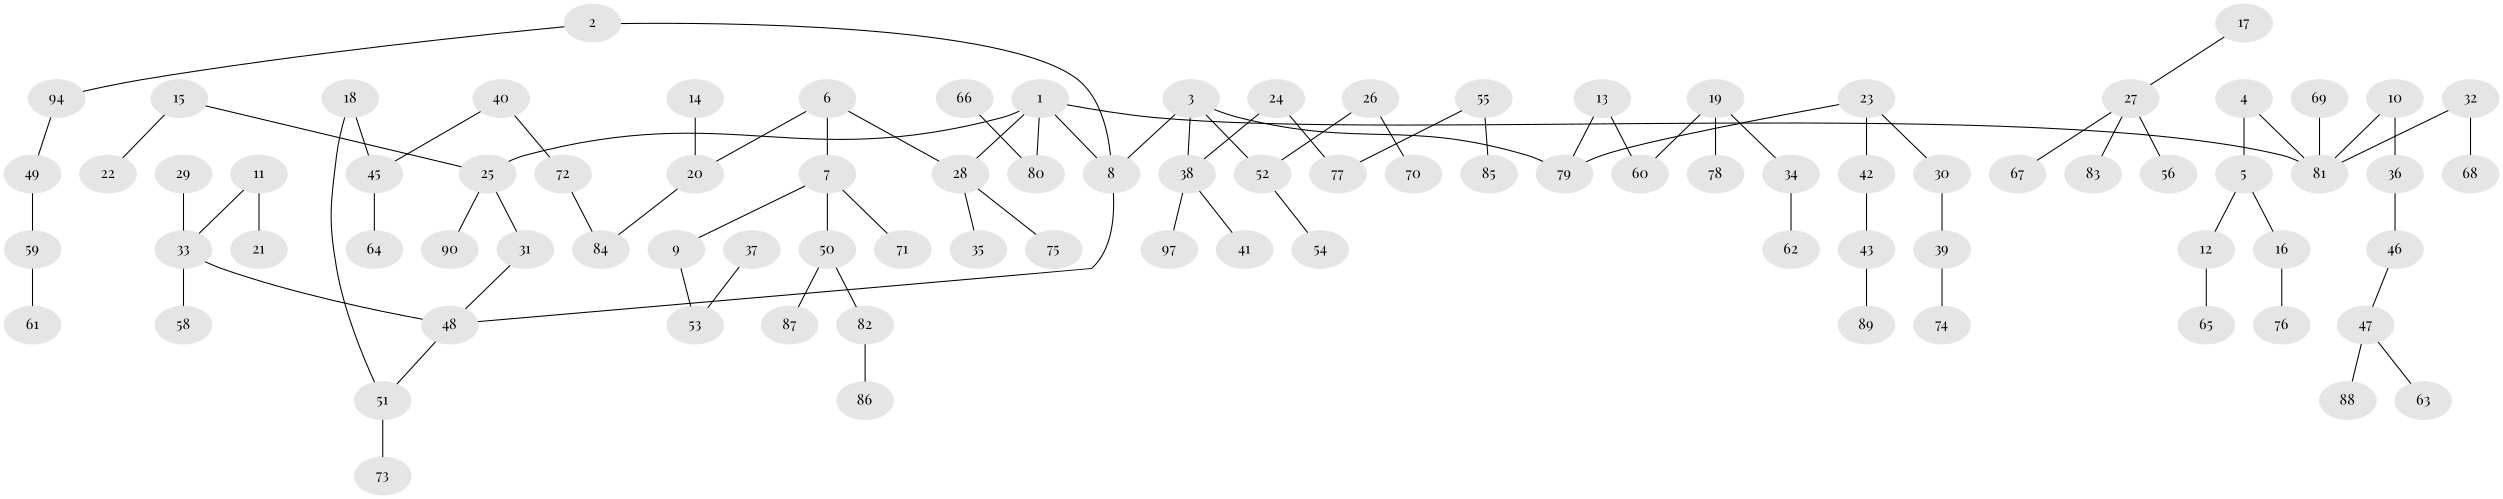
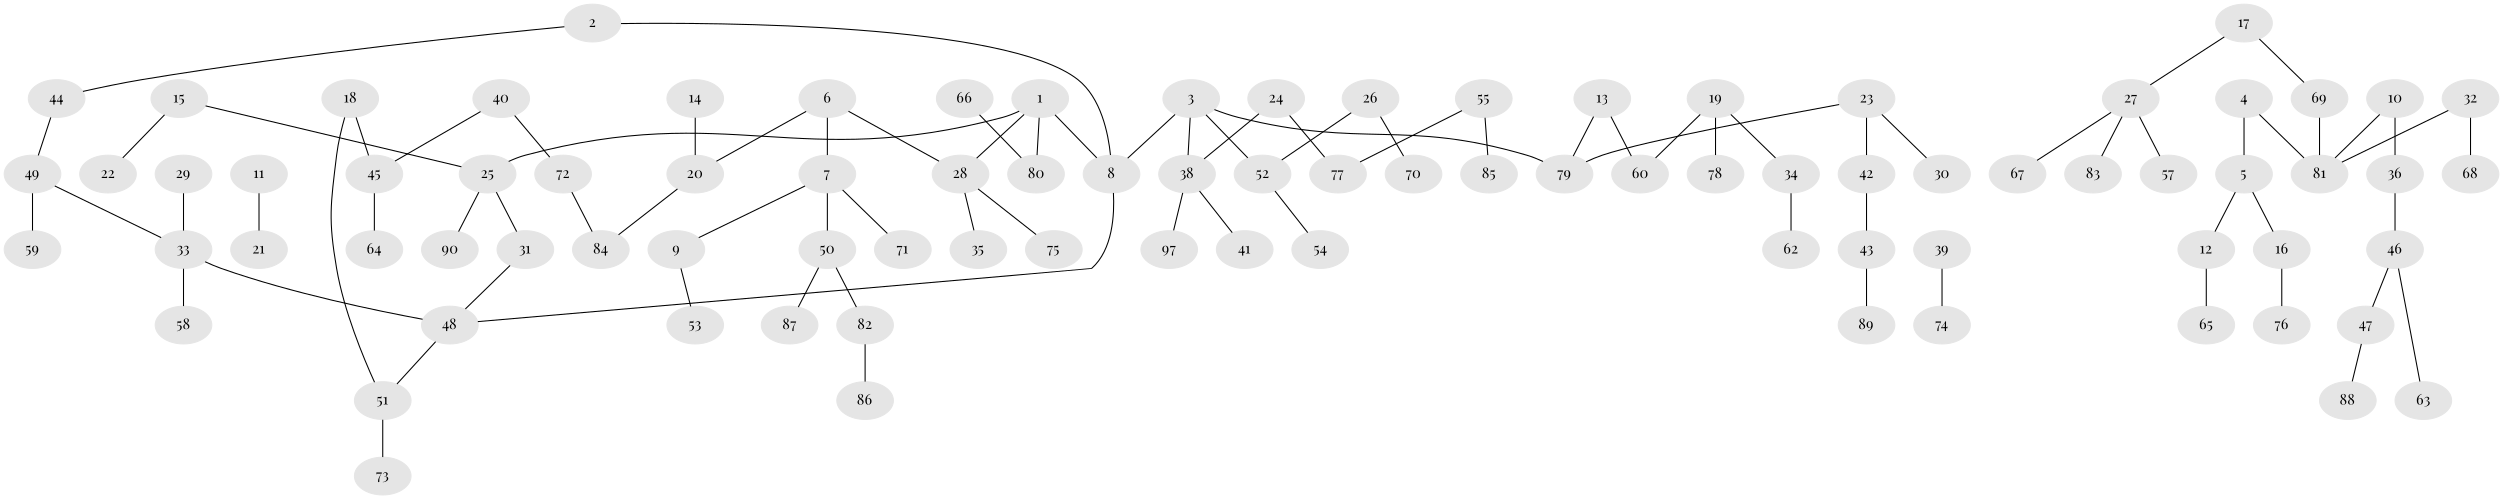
edge "17" -- "69": added
node "94": label "94" -> "44"
edge "1" -- "81": removed
node "56": label "56" -> "57"
edge "11" -- "33": now "49" -- "33"
edge "30" -- "39": removed
node "37": removed
node "61": removed
edge "47" -- "63": now "46" -- "63"
